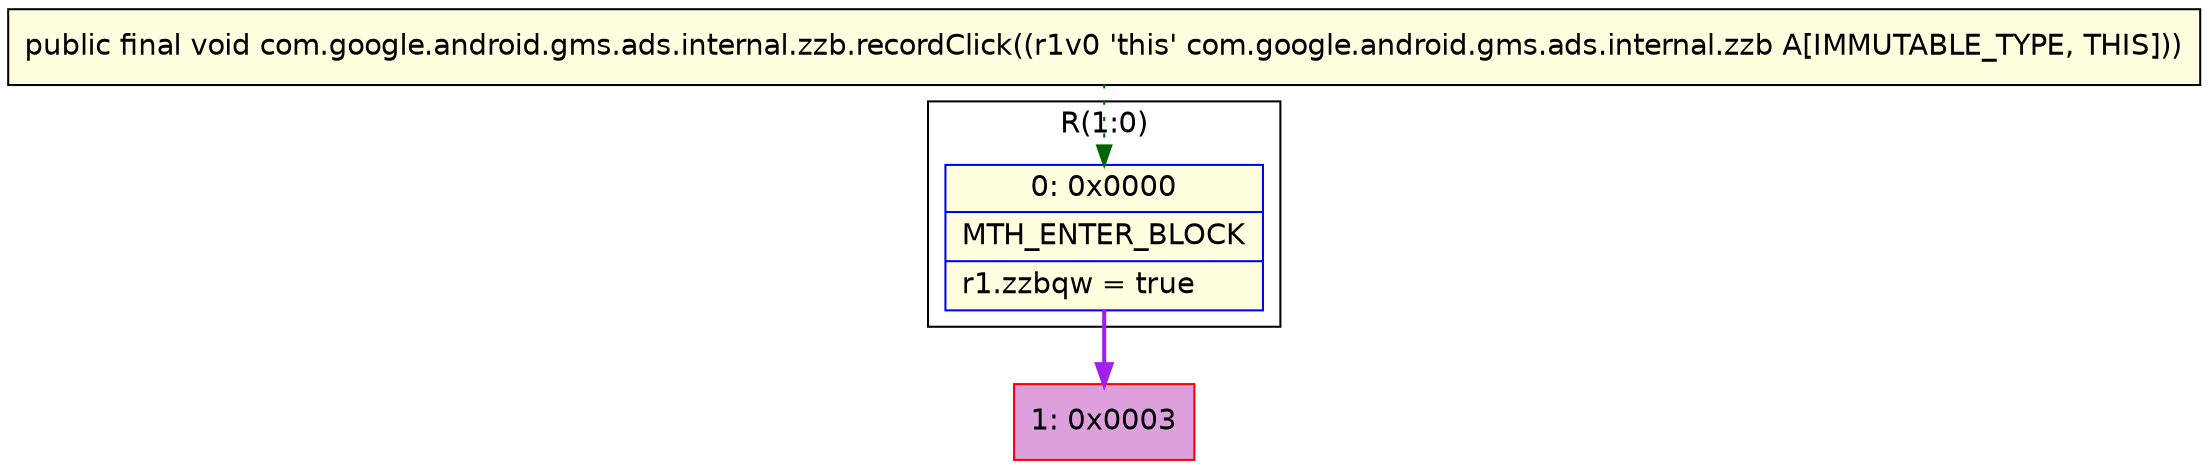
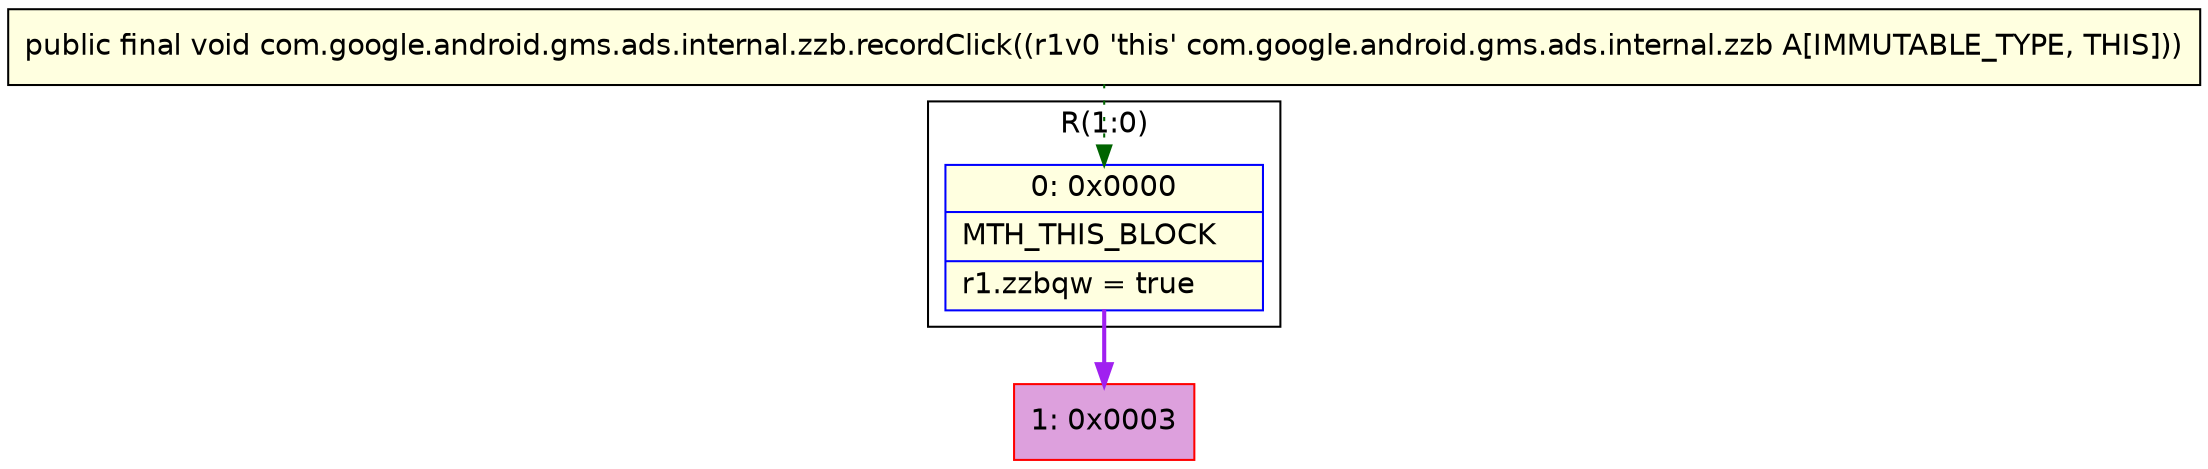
node "0: 0x0000": text "MTH_ENTER_BLOCK" -> "MTH_THIS_BLOCK"
